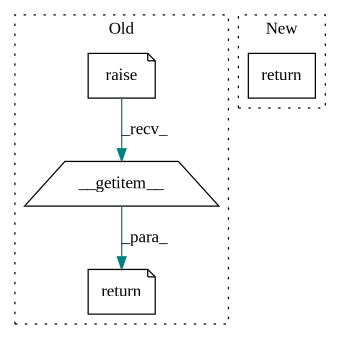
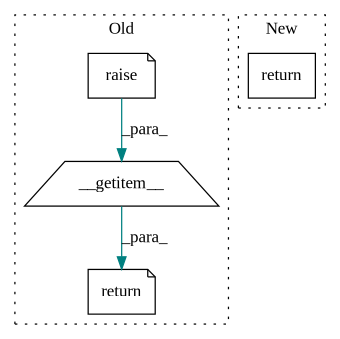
edge "raise" -> "__getitem__": label "_recv_" -> "_para_"
